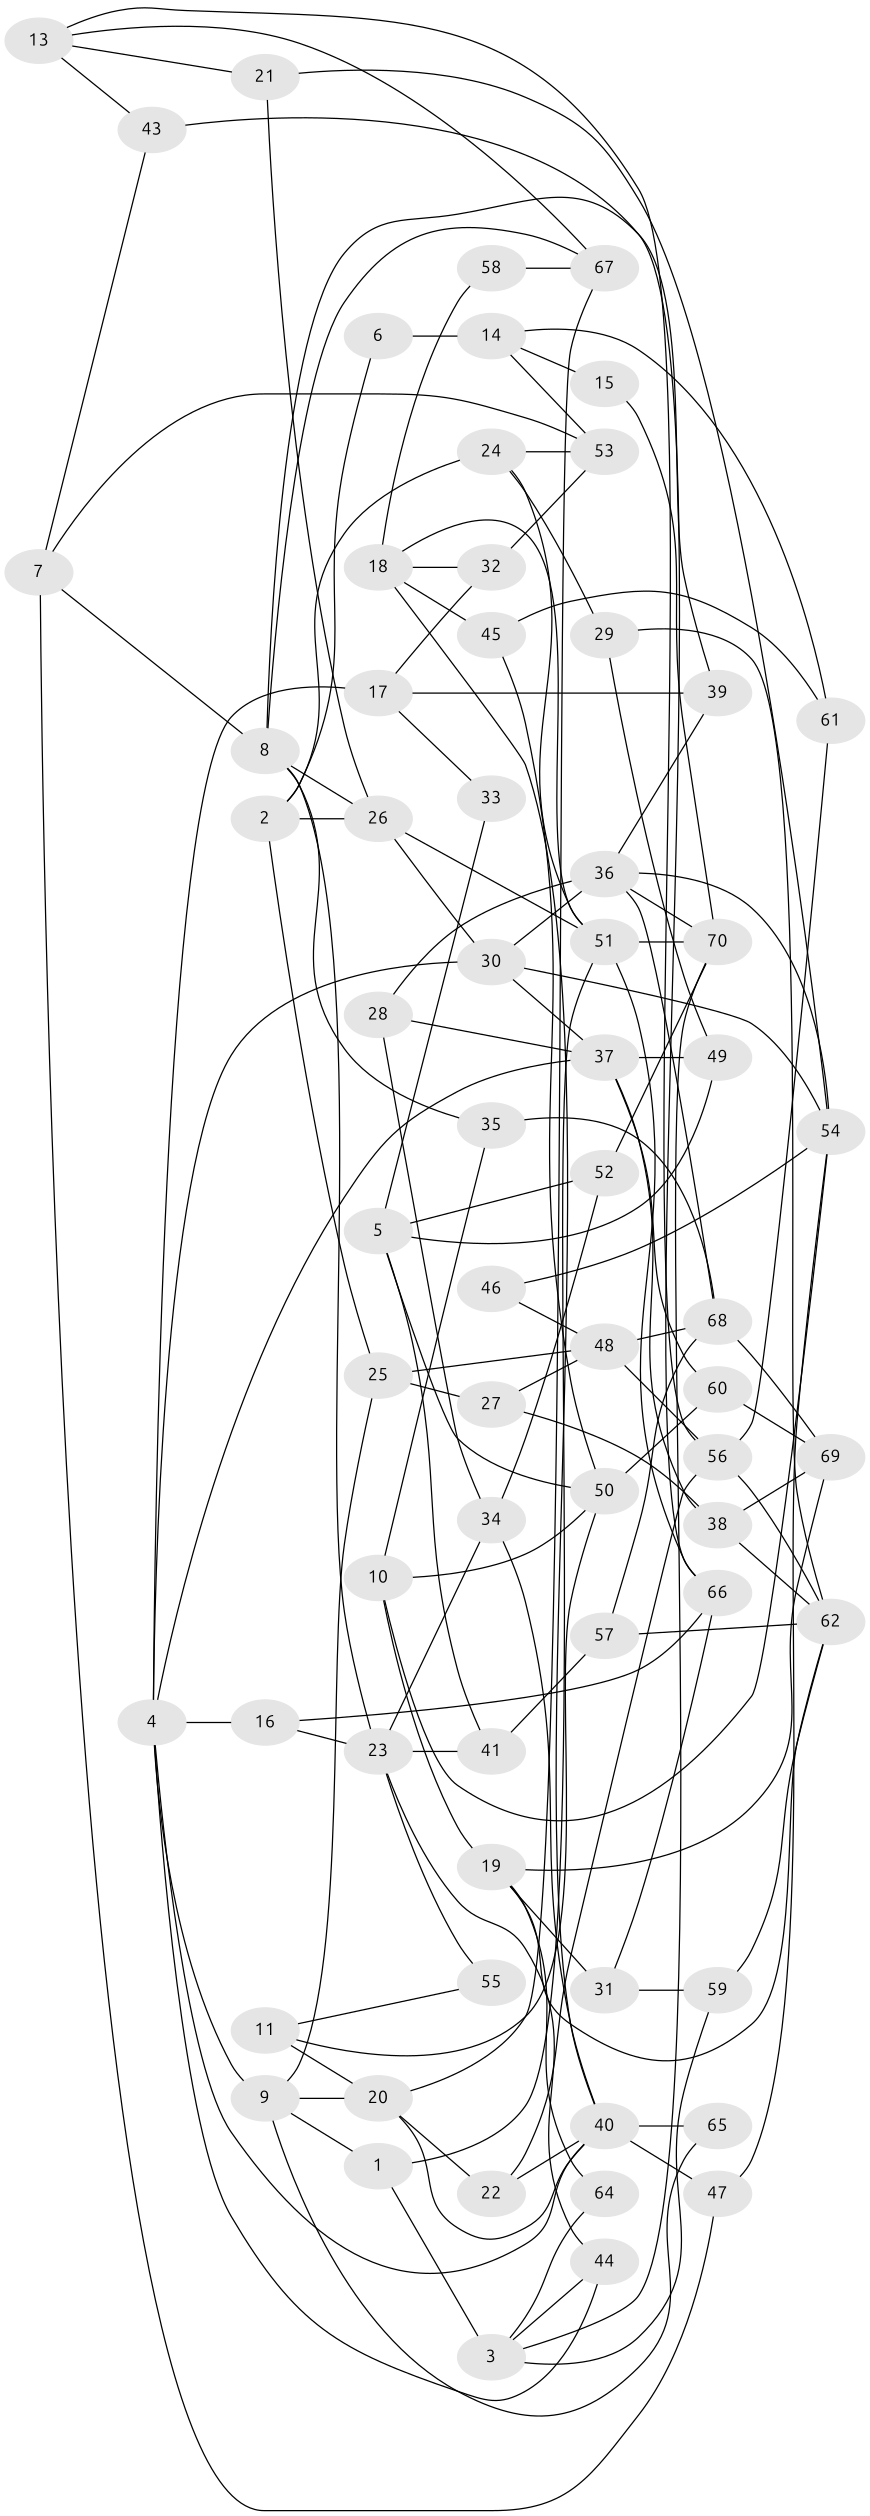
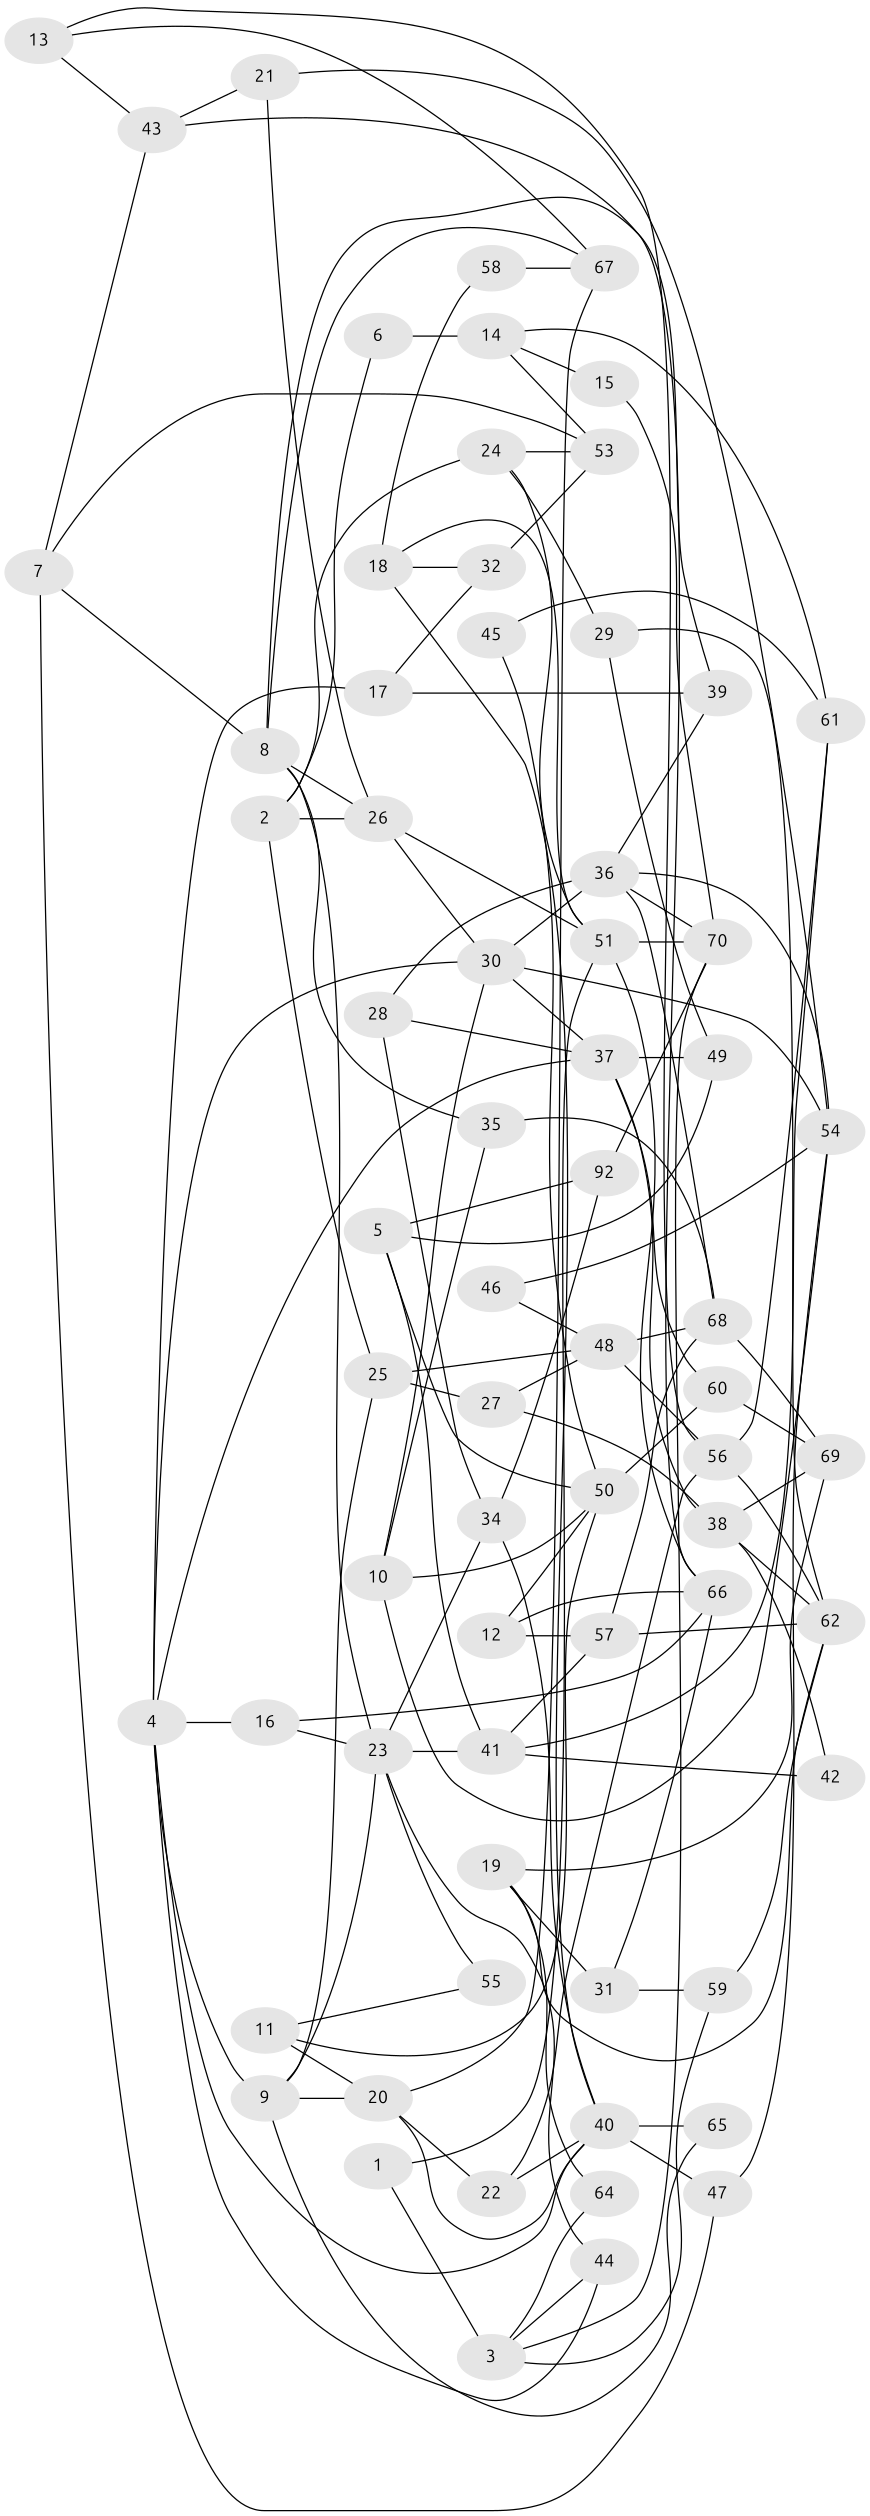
edge "13" -- "21": now "43" -- "21"
edge "18" -- "45": removed
node "33": removed
node "52": label "52" -> "92"
edge "61" -- "41": added
node "12": added
edge "10" -- "19": now "10" -- "30"
node "42": added
edge "9" -- "1": now "9" -- "23"
